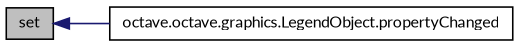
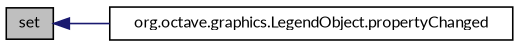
node "octave.octave.graphics.LegendObject.propertyChanged": label "octave.octave.graphics.LegendObject.propertyChanged" -> "org.octave.graphics.LegendObject.propertyChanged"
